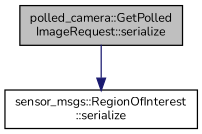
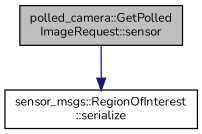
node "polled_camera::GetPolled ImageRequest::serialize": label "polled_camera::GetPolled ImageRequest::serialize" -> "polled_camera::GetPolled ImageRequest::sensor"
